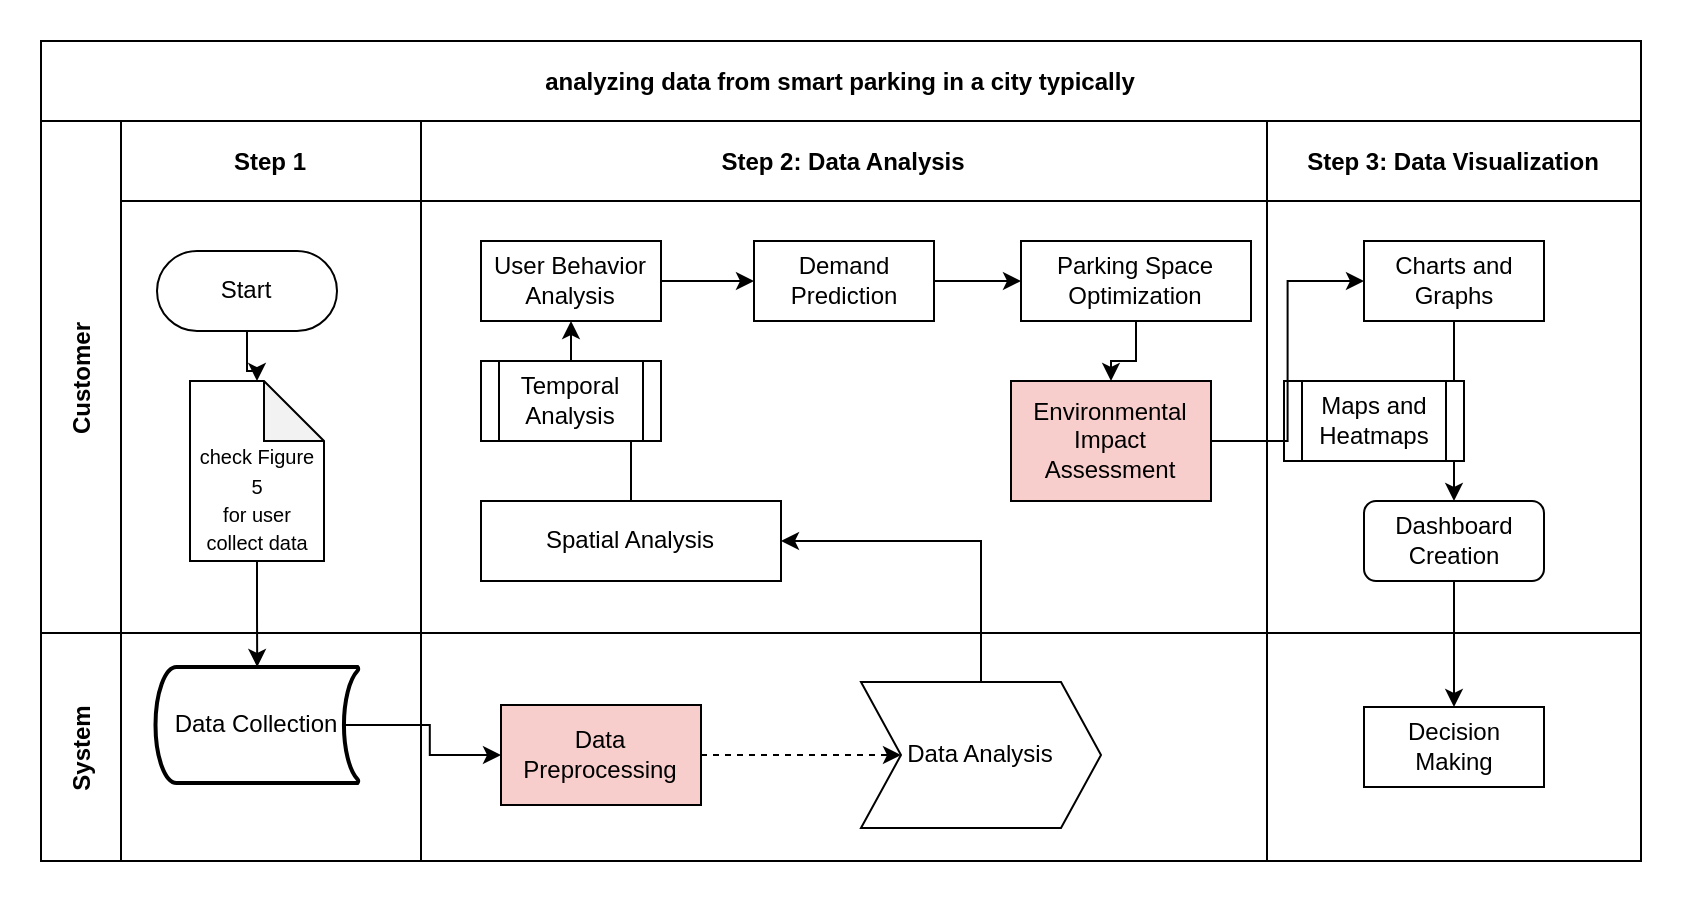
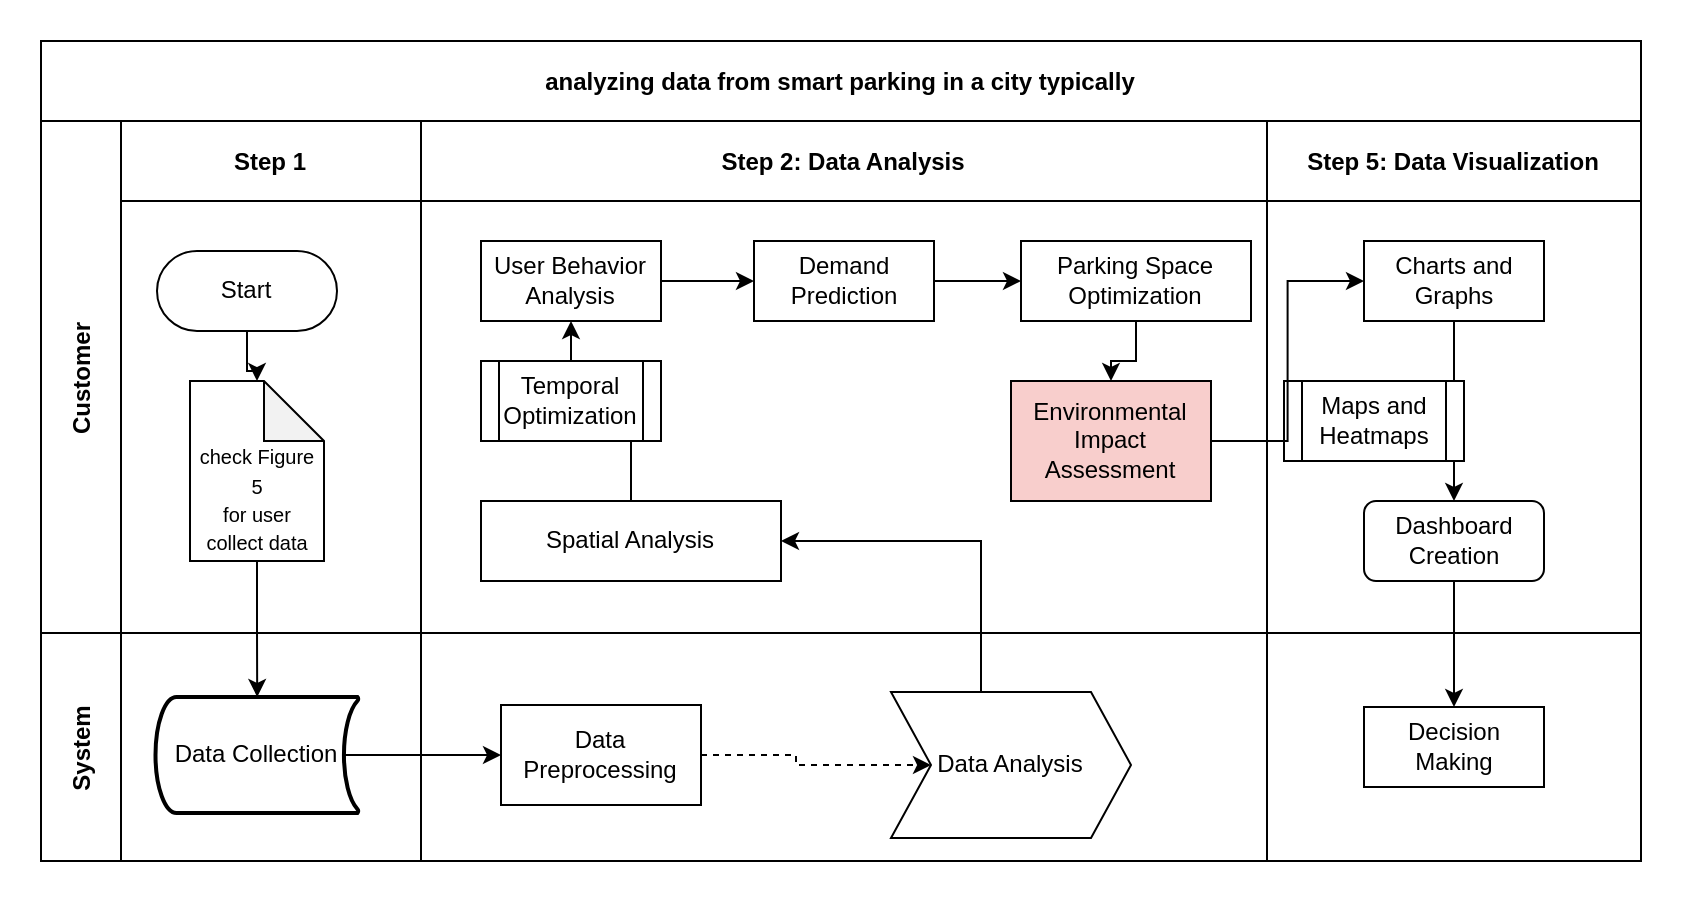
node "Step 3: Data Visualization": label "Step 3: Data Visualization" -> "Step 5: Data Visualization"
node "Temporal Analysis": label "Temporal Analysis" -> "Temporal Optimization"
node "Data Collection": moved (257, 725) -> (257, 755)
node "Data Preprocessing": fillcolor #f8cecc -> #ffffff
node "Data Analysis": moved (981, 755) -> (1011, 765)
